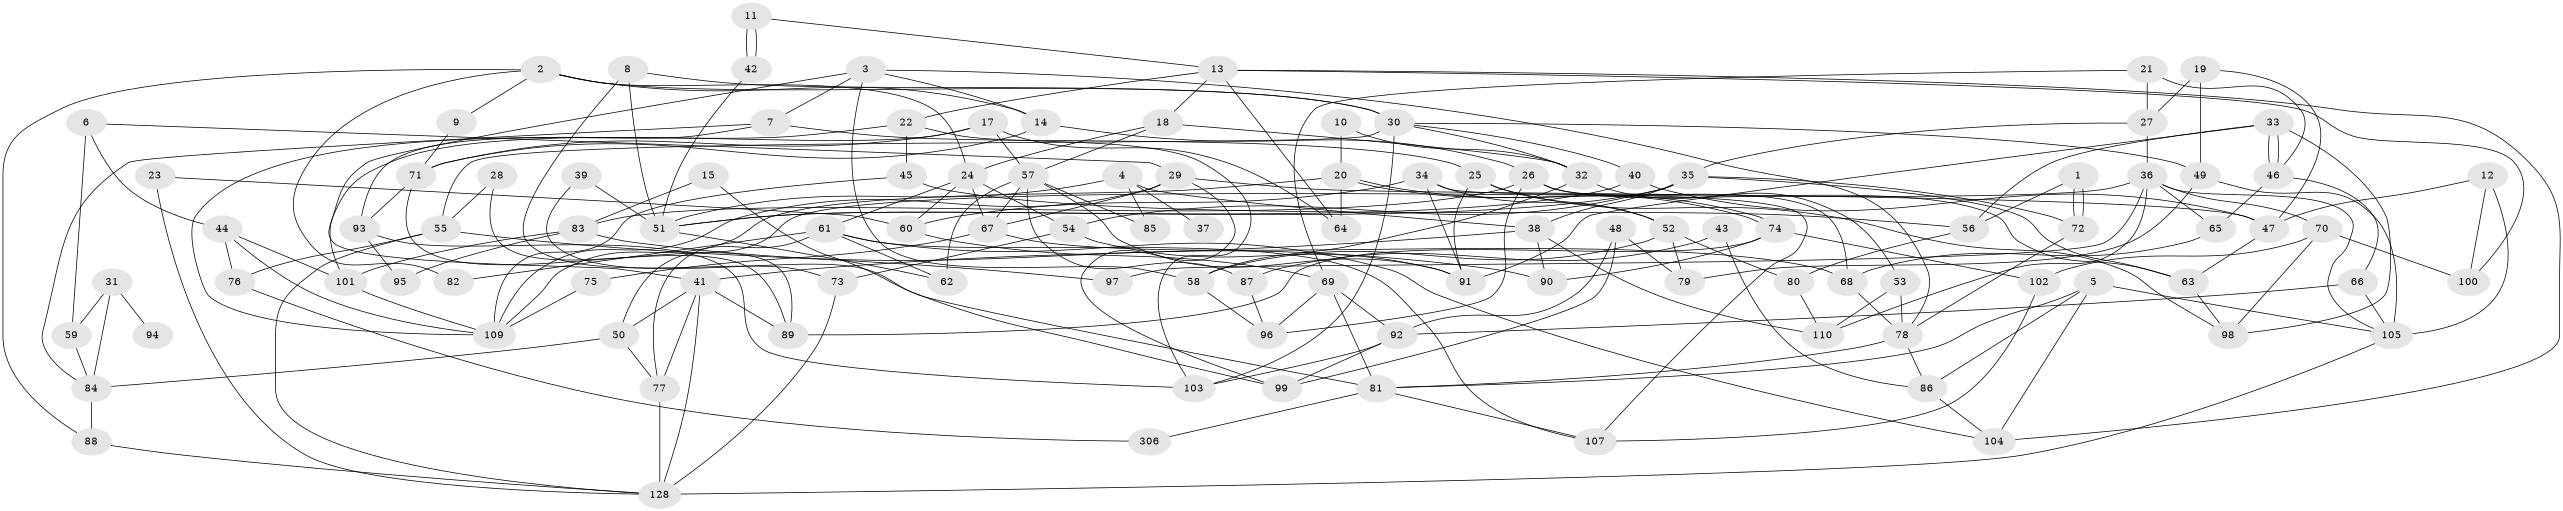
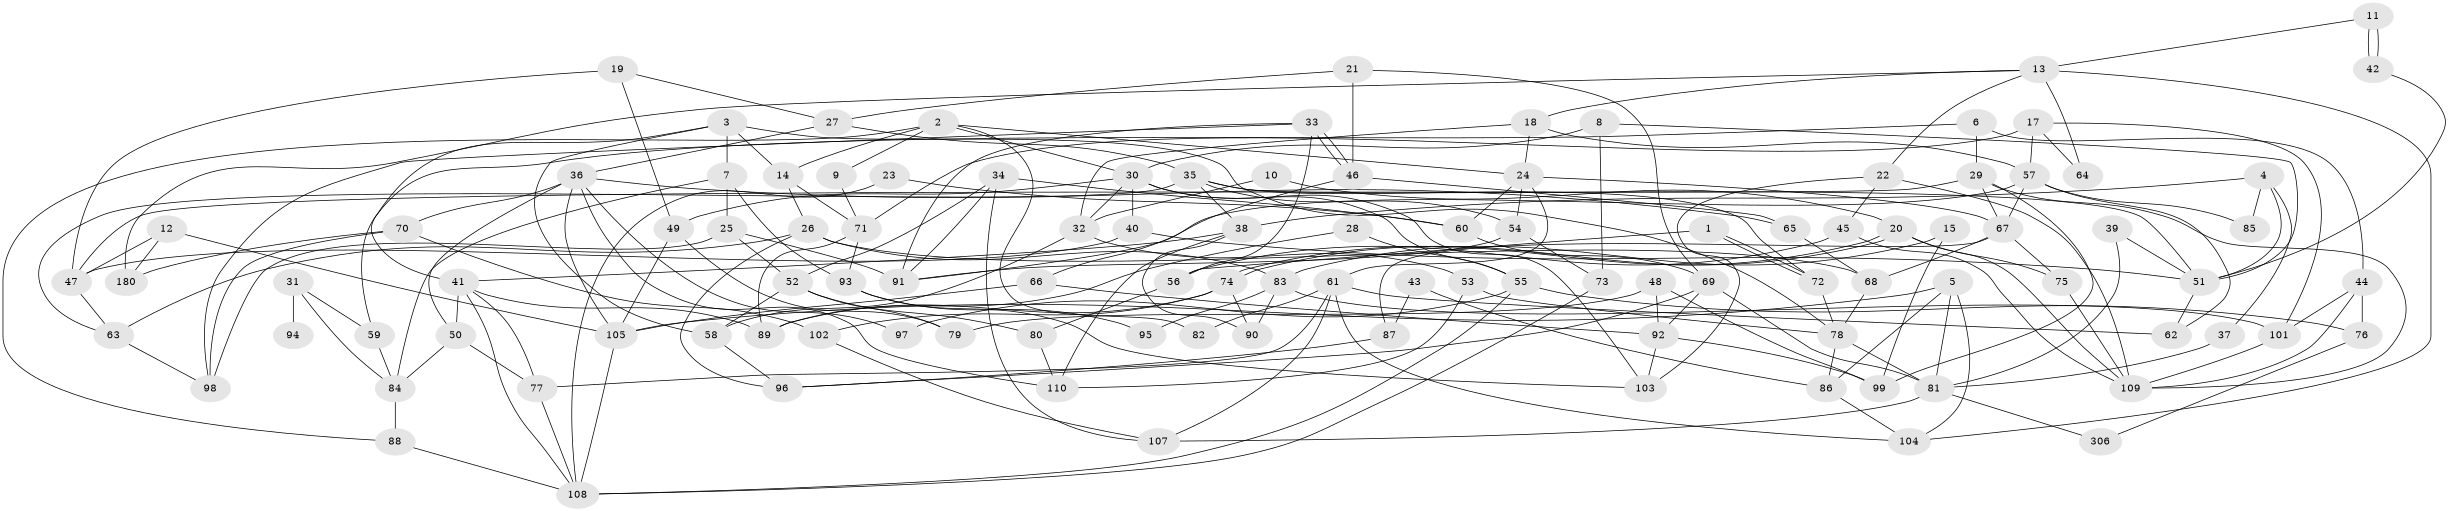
edge "20" -- "64": now "20" -- "75"
edge "57" -- "87": now "67" -- "87"
node "100": label "100" -> "180"
edge "37" -- "81": added
node "128": label "128" -> "108"
